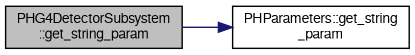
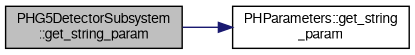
node "PHG4DetectorSubsystem ::get_string_param": label "PHG4DetectorSubsystem ::get_string_param" -> "PHG5DetectorSubsystem ::get_string_param"
